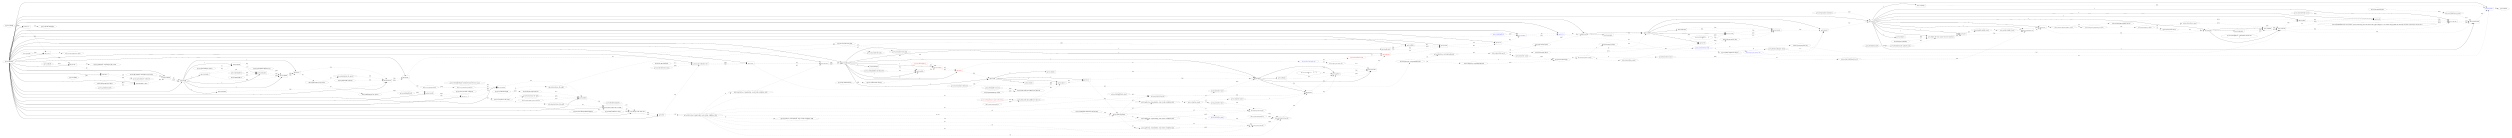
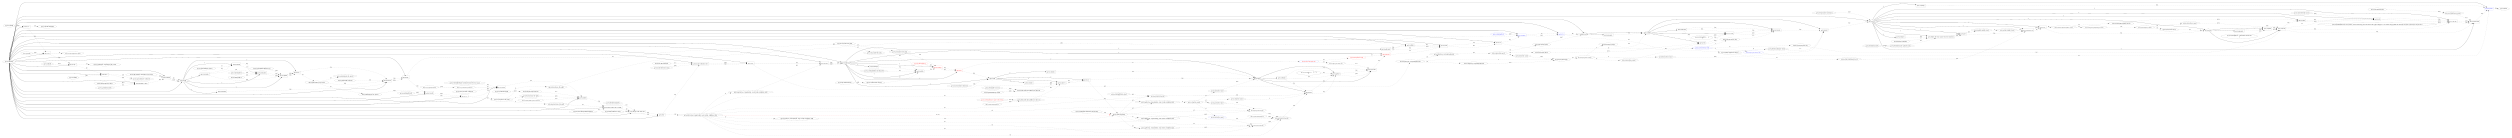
edge "(49765063)str(output_file_prefix)" -> "(49765065)Add": now "(49765052)str(output_file_prefix)" -> "(49765065)Add"
